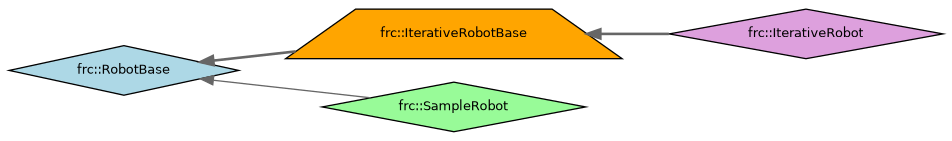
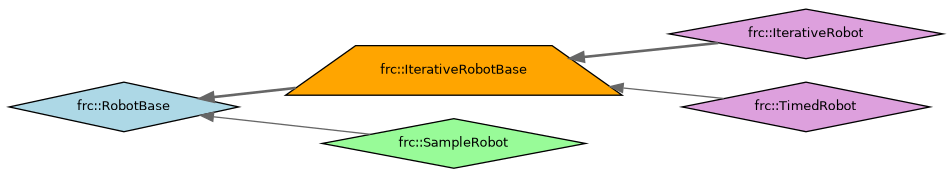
node "frc::TimedRobot": added
